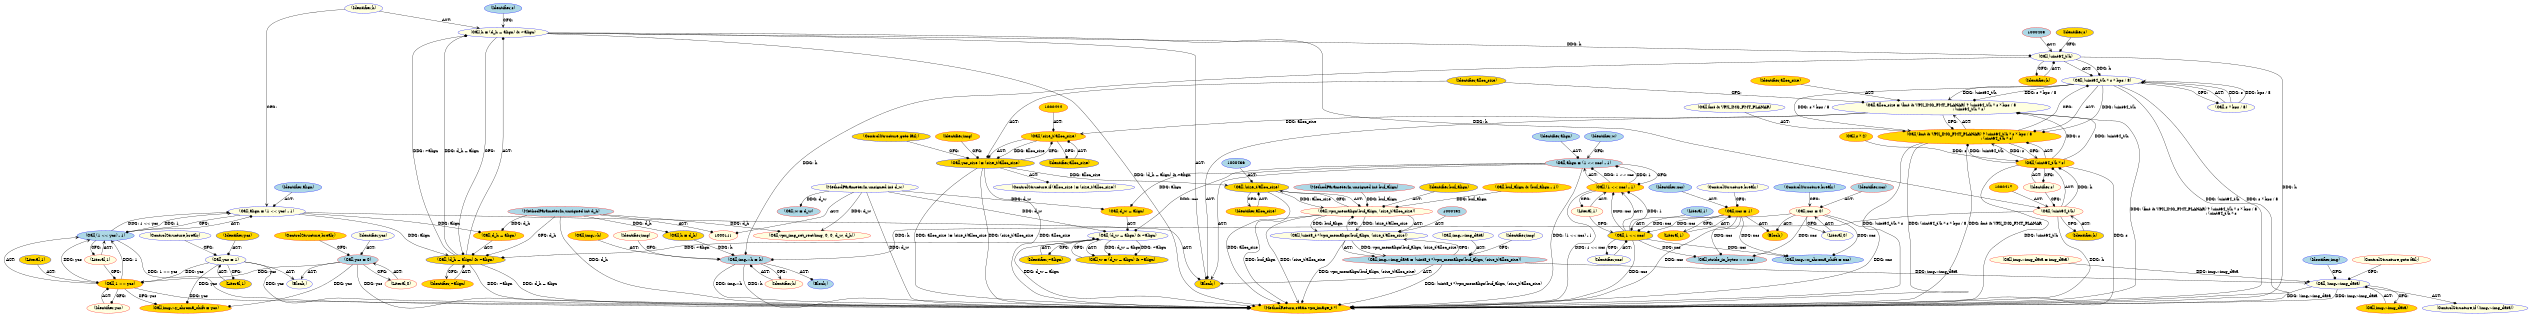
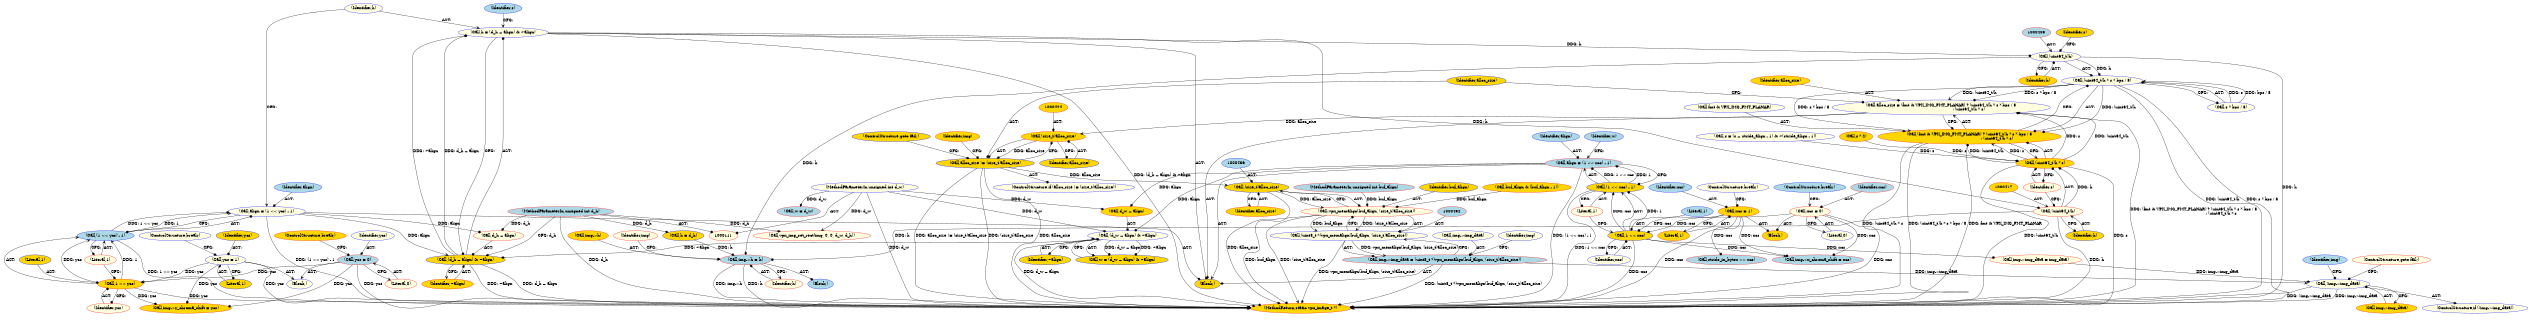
node "(Call,s = (s + stride_align - 1) & ~(stride_align - 1))": added
node "(Call,ycs_size != (size_t)alloc_size)": label "(Call,ycs_size != (size_t)alloc_size)" -> "(Call,alloc_size != (size_t)alloc_size)"
node "(Call,(1 << xcs) - 1)": color red -> blue
edge "(Call,align = (1 << xcs) - 1)" -> "(Call,(d_w + align) & ~align)": label "DDG: xcs" -> "DDG: align"
edge "(Call,xcs = 1)" -> "(Call,1 << xcs)": label "DDG: xcs" -> "CFG: xcs"
node "(Call,d_h + align)": fillcolor gold -> lightyellow
edge "(Call,xcs = 0)" -> "(Call,stride_in_bytes >> xcs)": removed, label "DDG: xcs"
edge "(Call,w = (d_w + align) & ~align)" -> "(Call,(d_w + align) & ~align)": arrowhead dot -> diamond
edge "(Call,1 << xcs)" -> "(Call,stride_in_bytes >> xcs)": now "(Call,1 << xcs)" -> "(Call,img->img_data = img_data)"
node "(Call,img->x_chroma_shift = xcs)": color blue -> red
edge "(Call,ycs = 1)" -> "(Call,1 << ycs)": arrowhead dot -> diamond
edge "(Call,1 << ycs)" -> "(Call,img->y_chroma_shift = ycs)": label "CFG: ycs" -> "DDG: ycs"
edge "(Call,align = (1 << ycs) - 1)" -> "(MethodReturn,static vpx_image_t *)": added, label "DDG: (1 << ycs) - 1"
